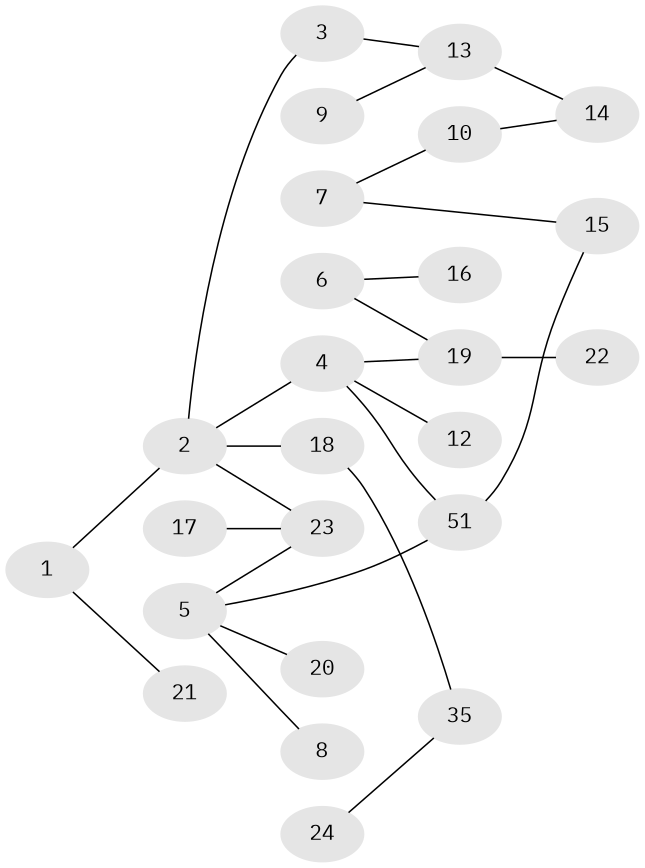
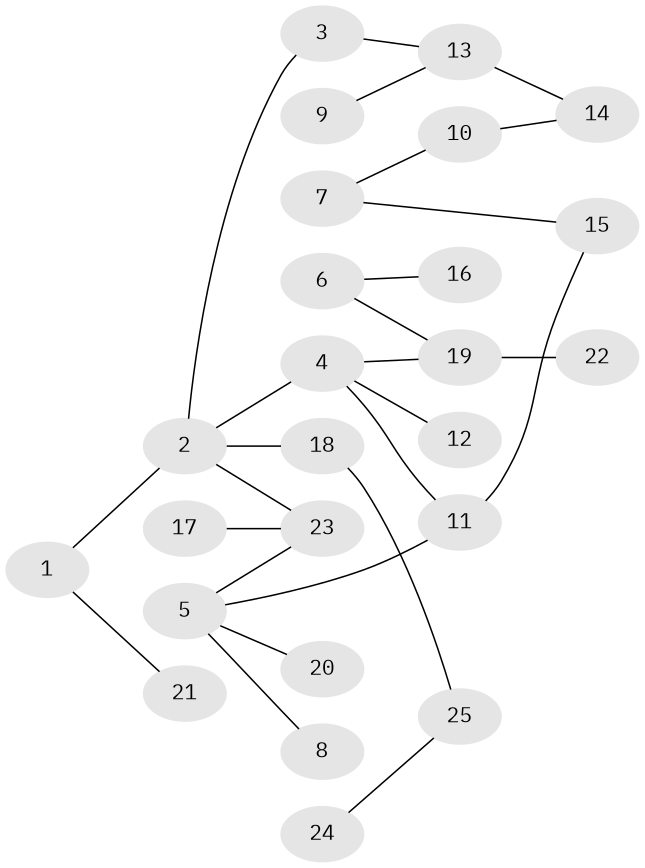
node "51": label "51" -> "11"
node "35": label "35" -> "25"
